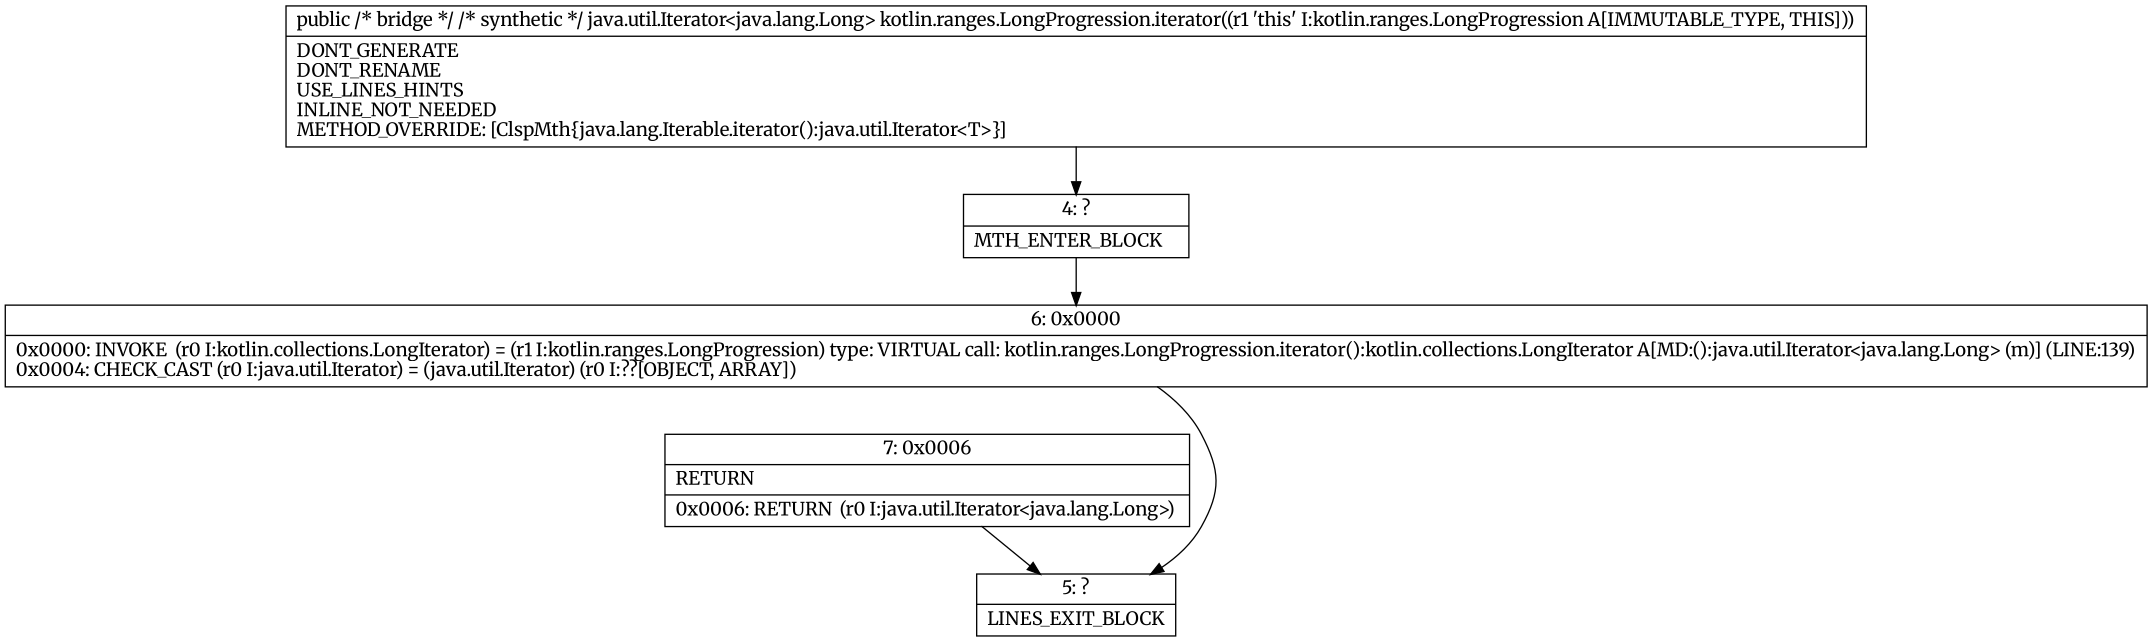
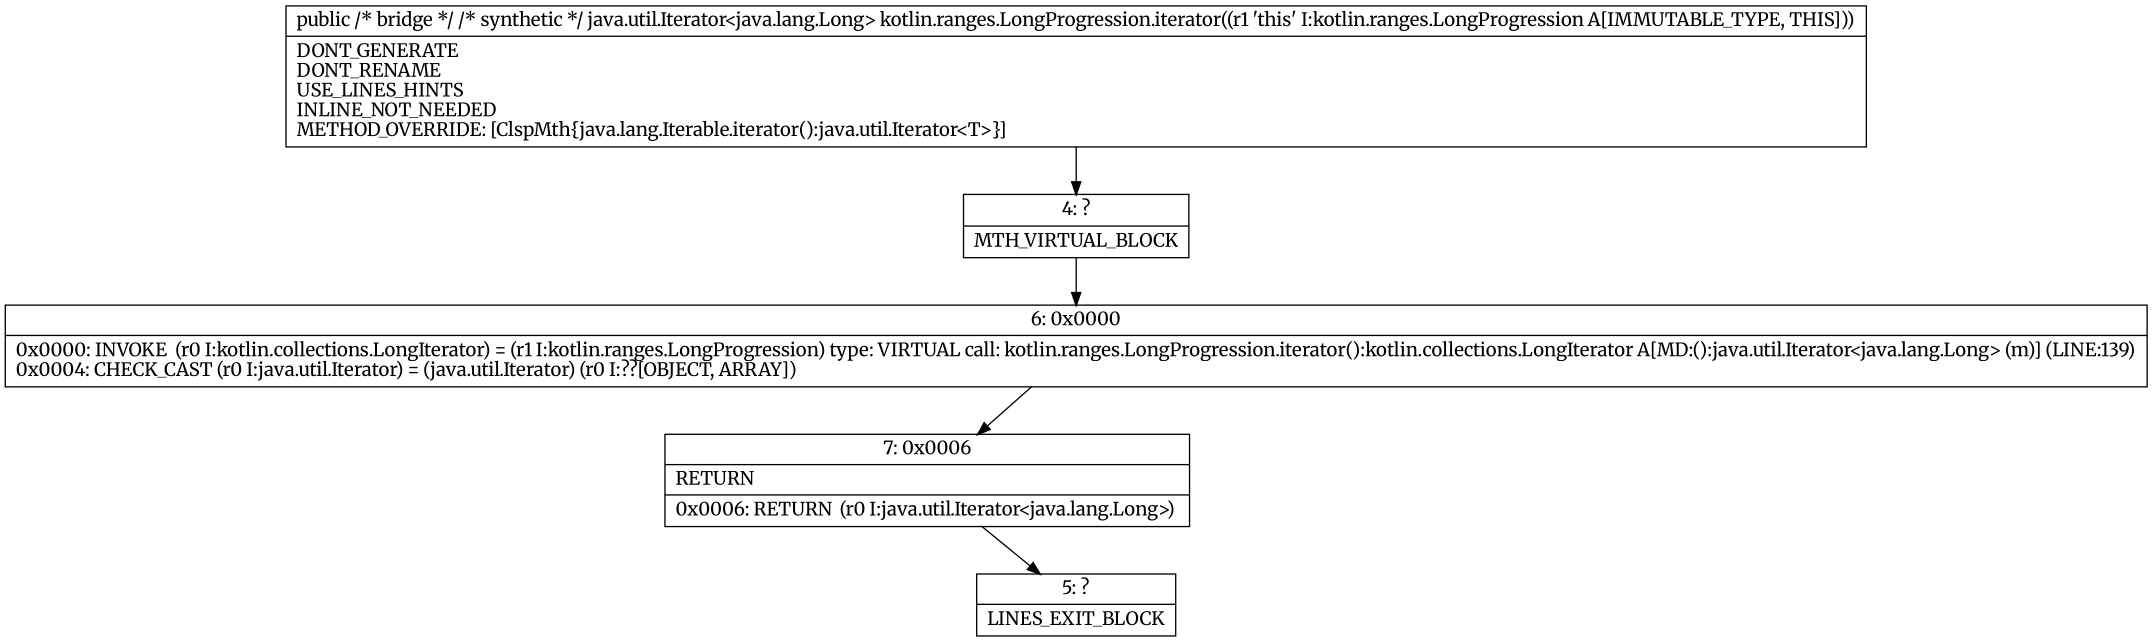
node "4: ?": text "MTH_ENTER_BLOCK" -> "MTH_VIRTUAL_BLOCK"
edge "6: 0x0000" -> "5: ?": now "6: 0x0000" -> "7: 0x0006"
